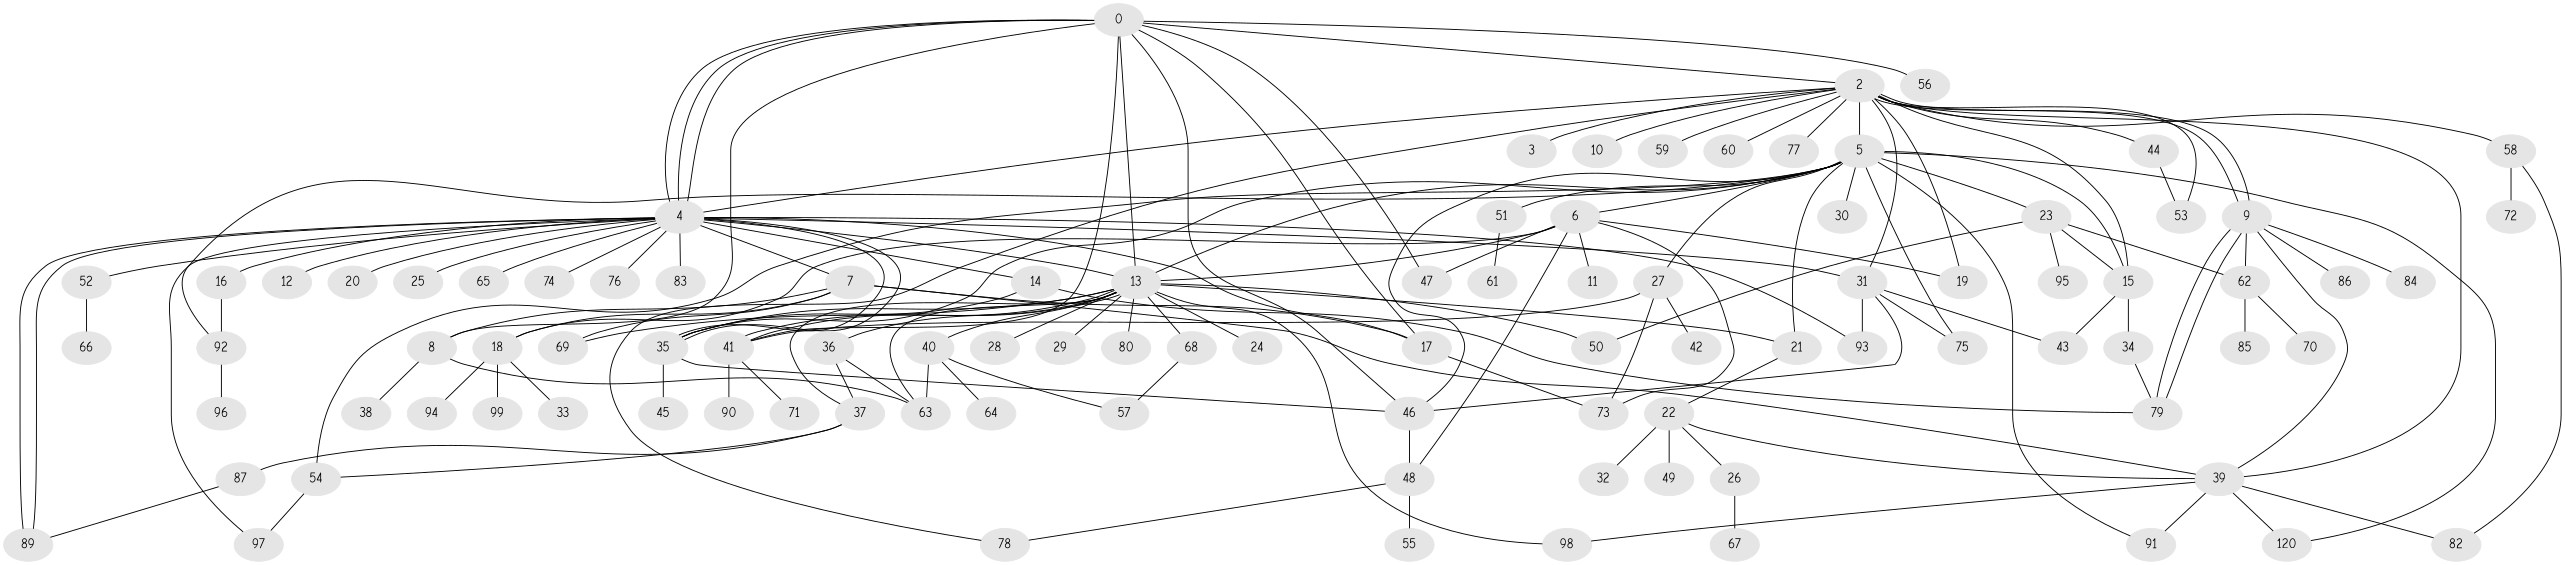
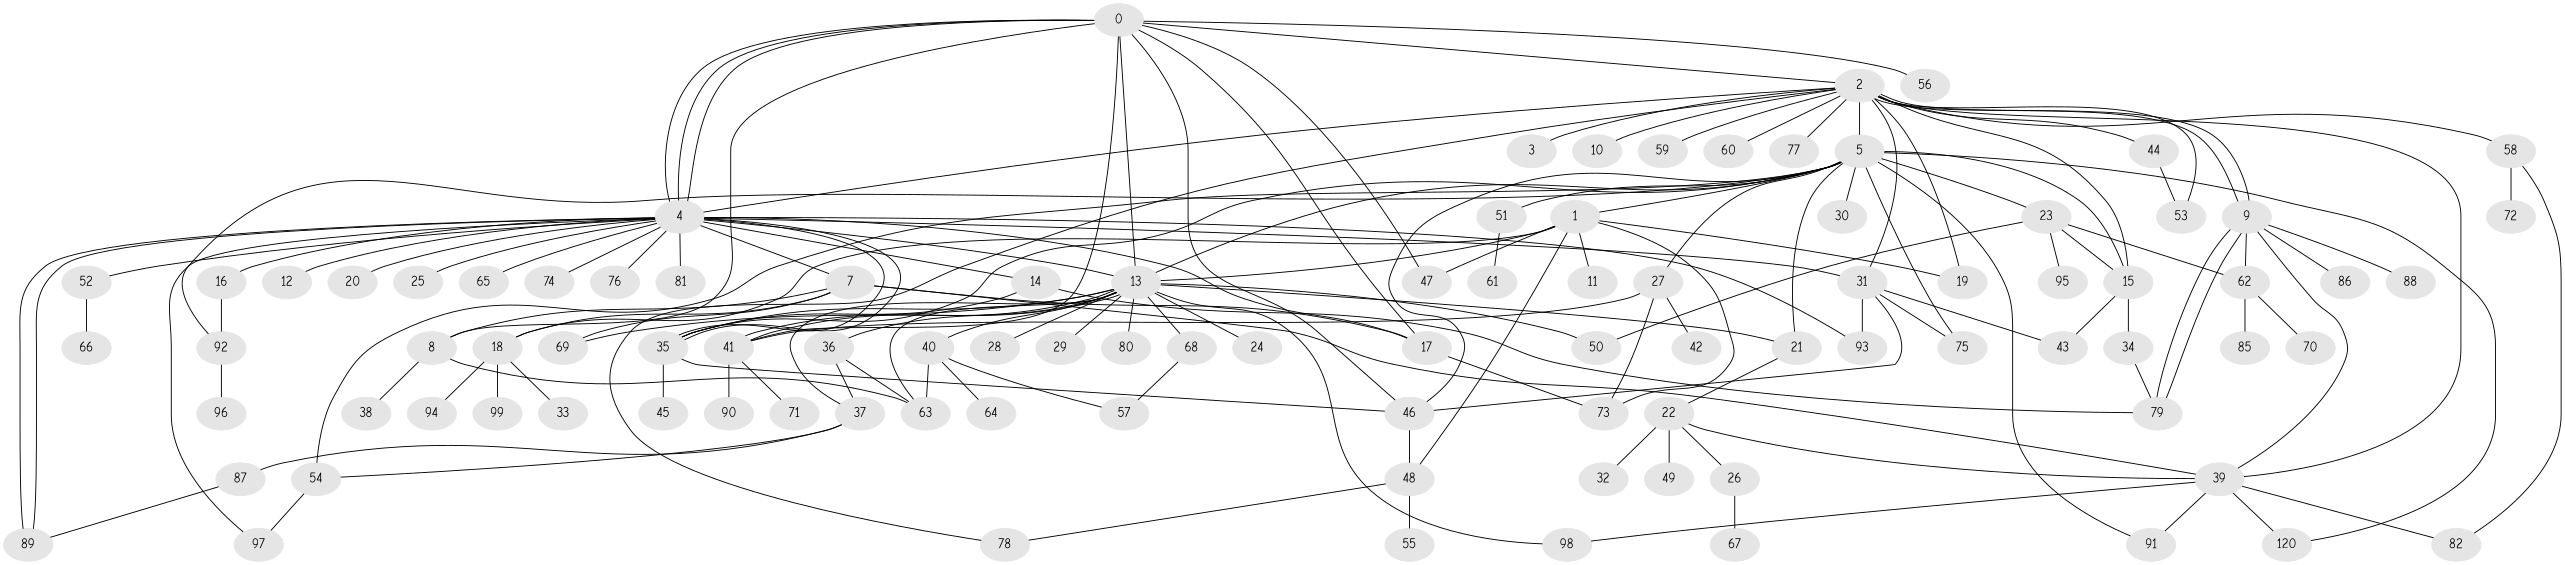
node "6": label "6" -> "1"
node "83": label "83" -> "81"
node "84": label "84" -> "88"
